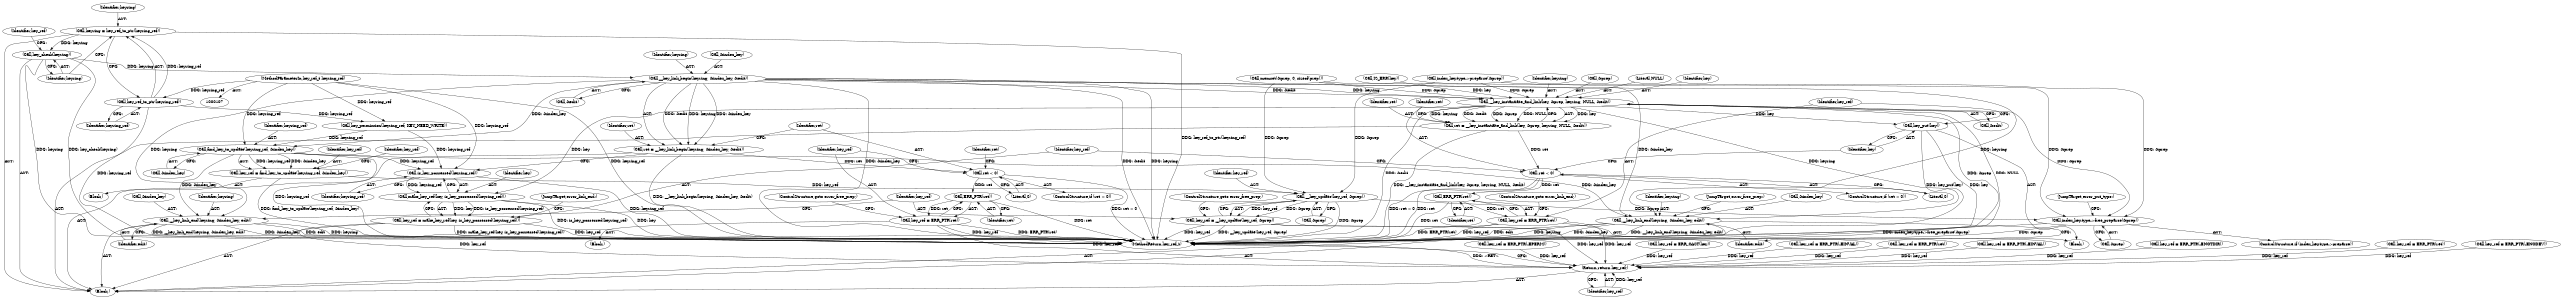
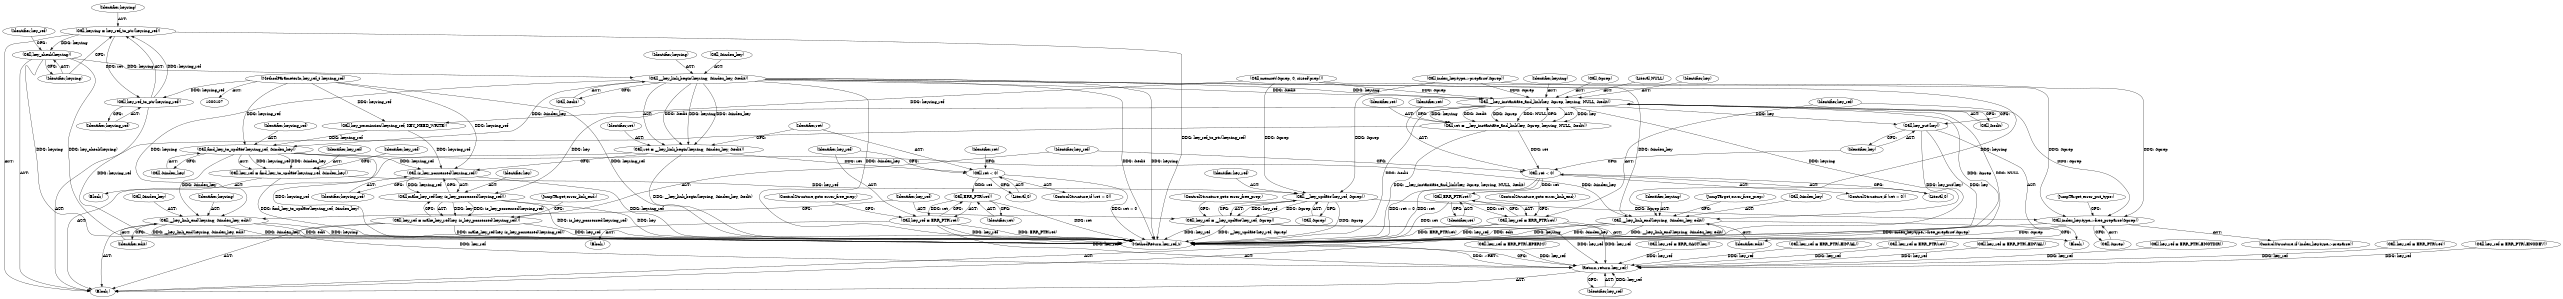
edge "(Call,keyring = key_ref_to_ptr(keyring_ref))" -> "(Call,key_ref_to_ptr(keyring_ref))": label "CFG: " -> "DDG: ret"
node "(Call,IS_ERR(key))": removed
edge "(Call,key_ref_to_ptr(keyring_ref))" -> "(Call,key_permission(keyring_ref, KEY_NEED_WRITE))": now "(Call,memset(&prep, 0, sizeof(prep)))" -> "(Call,key_permission(keyring_ref, KEY_NEED_WRITE))"
